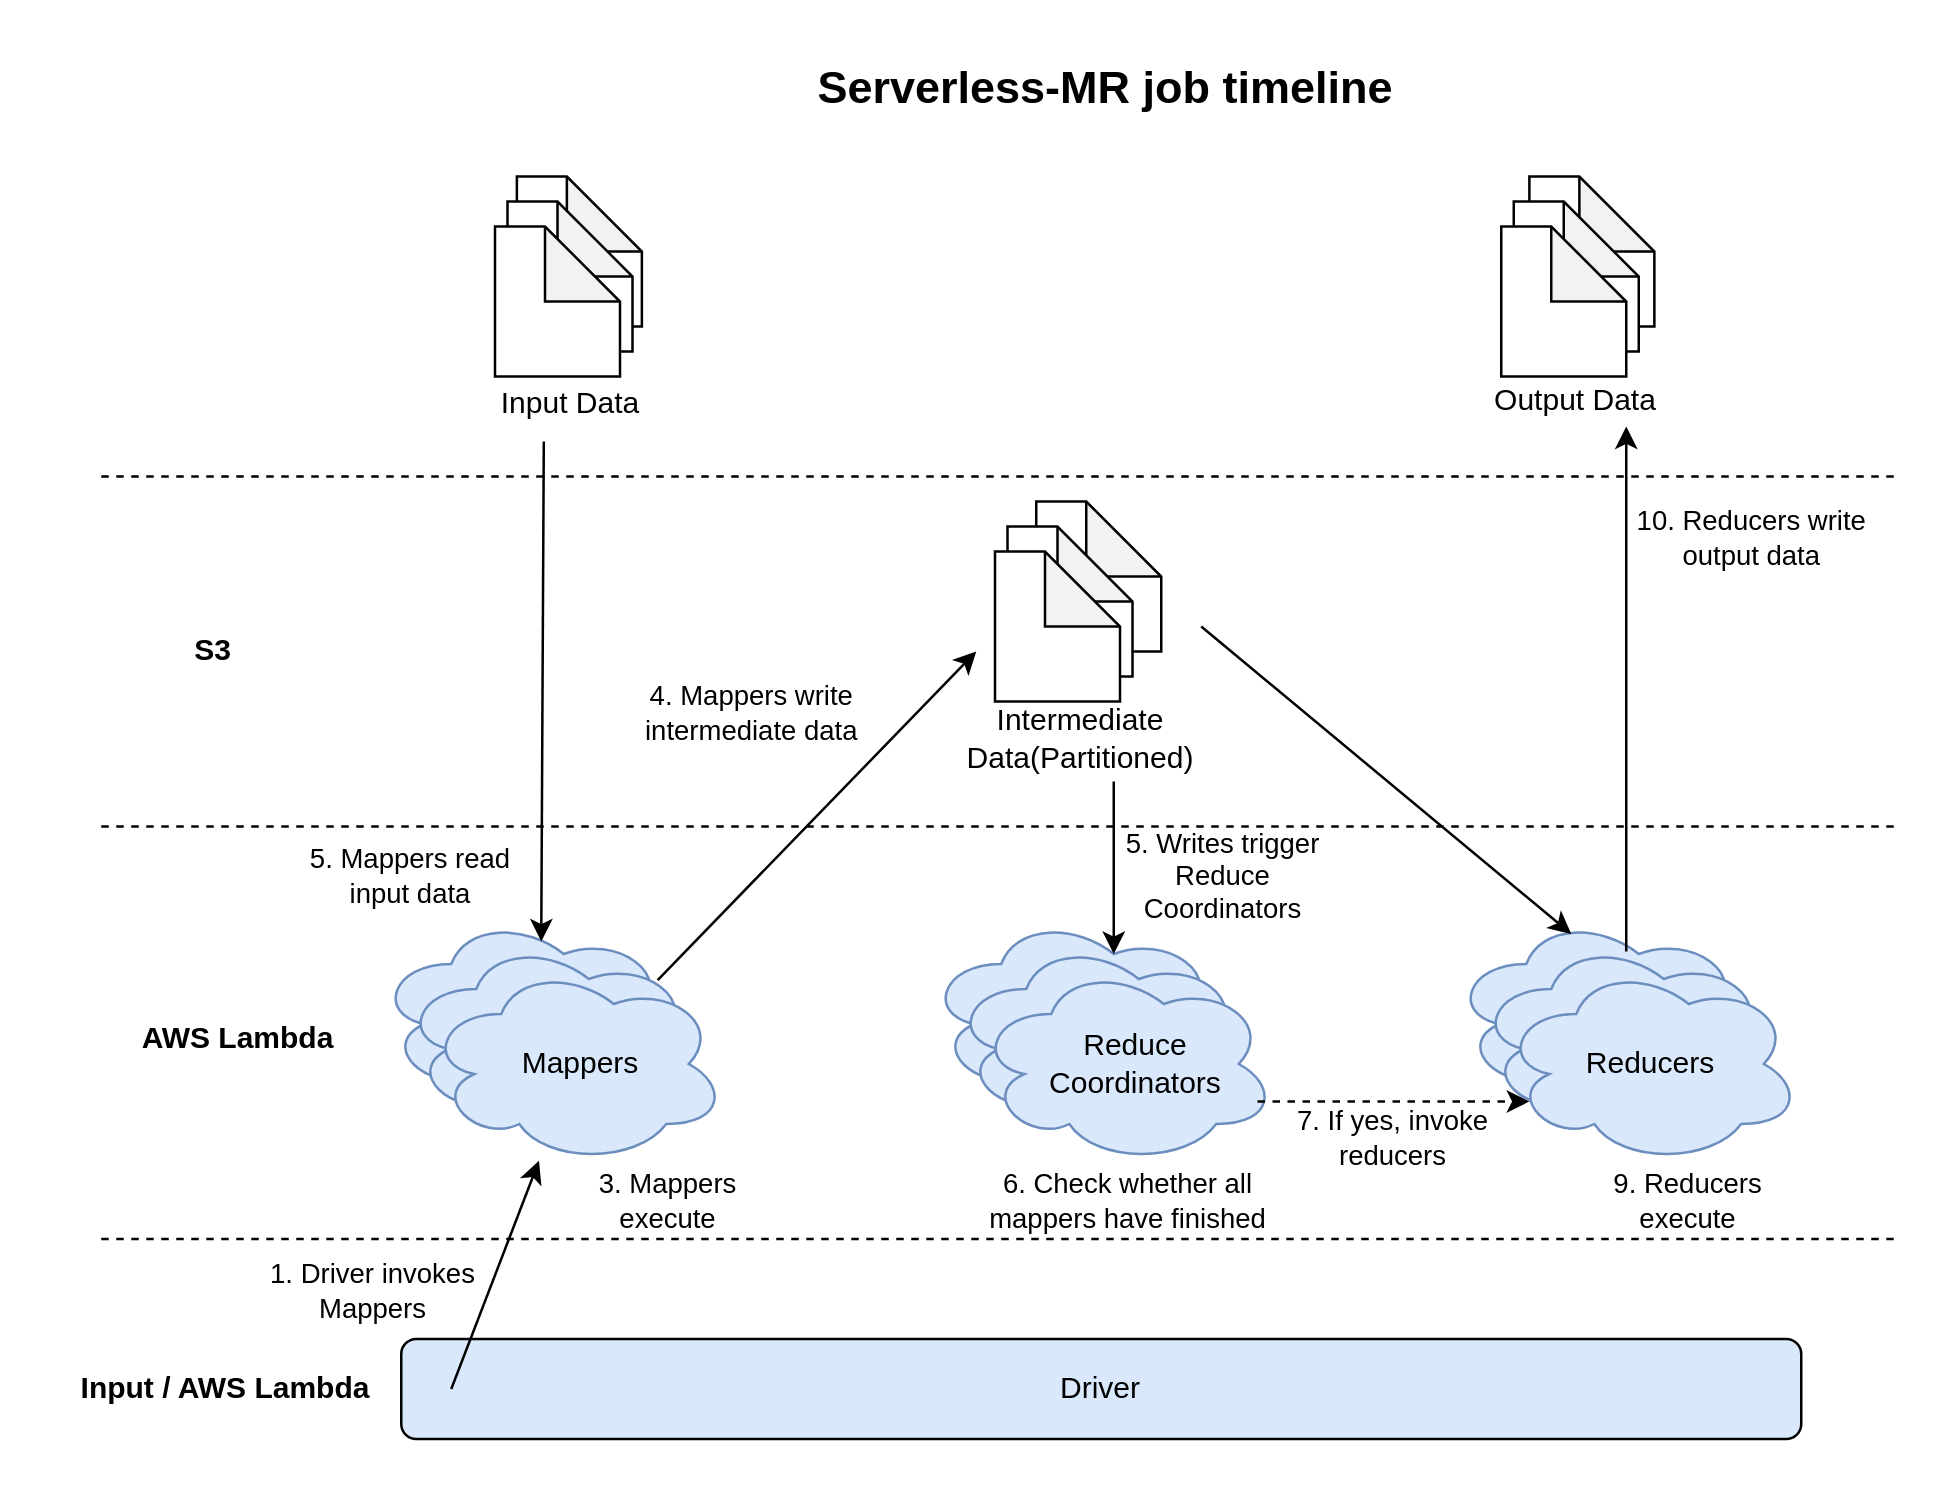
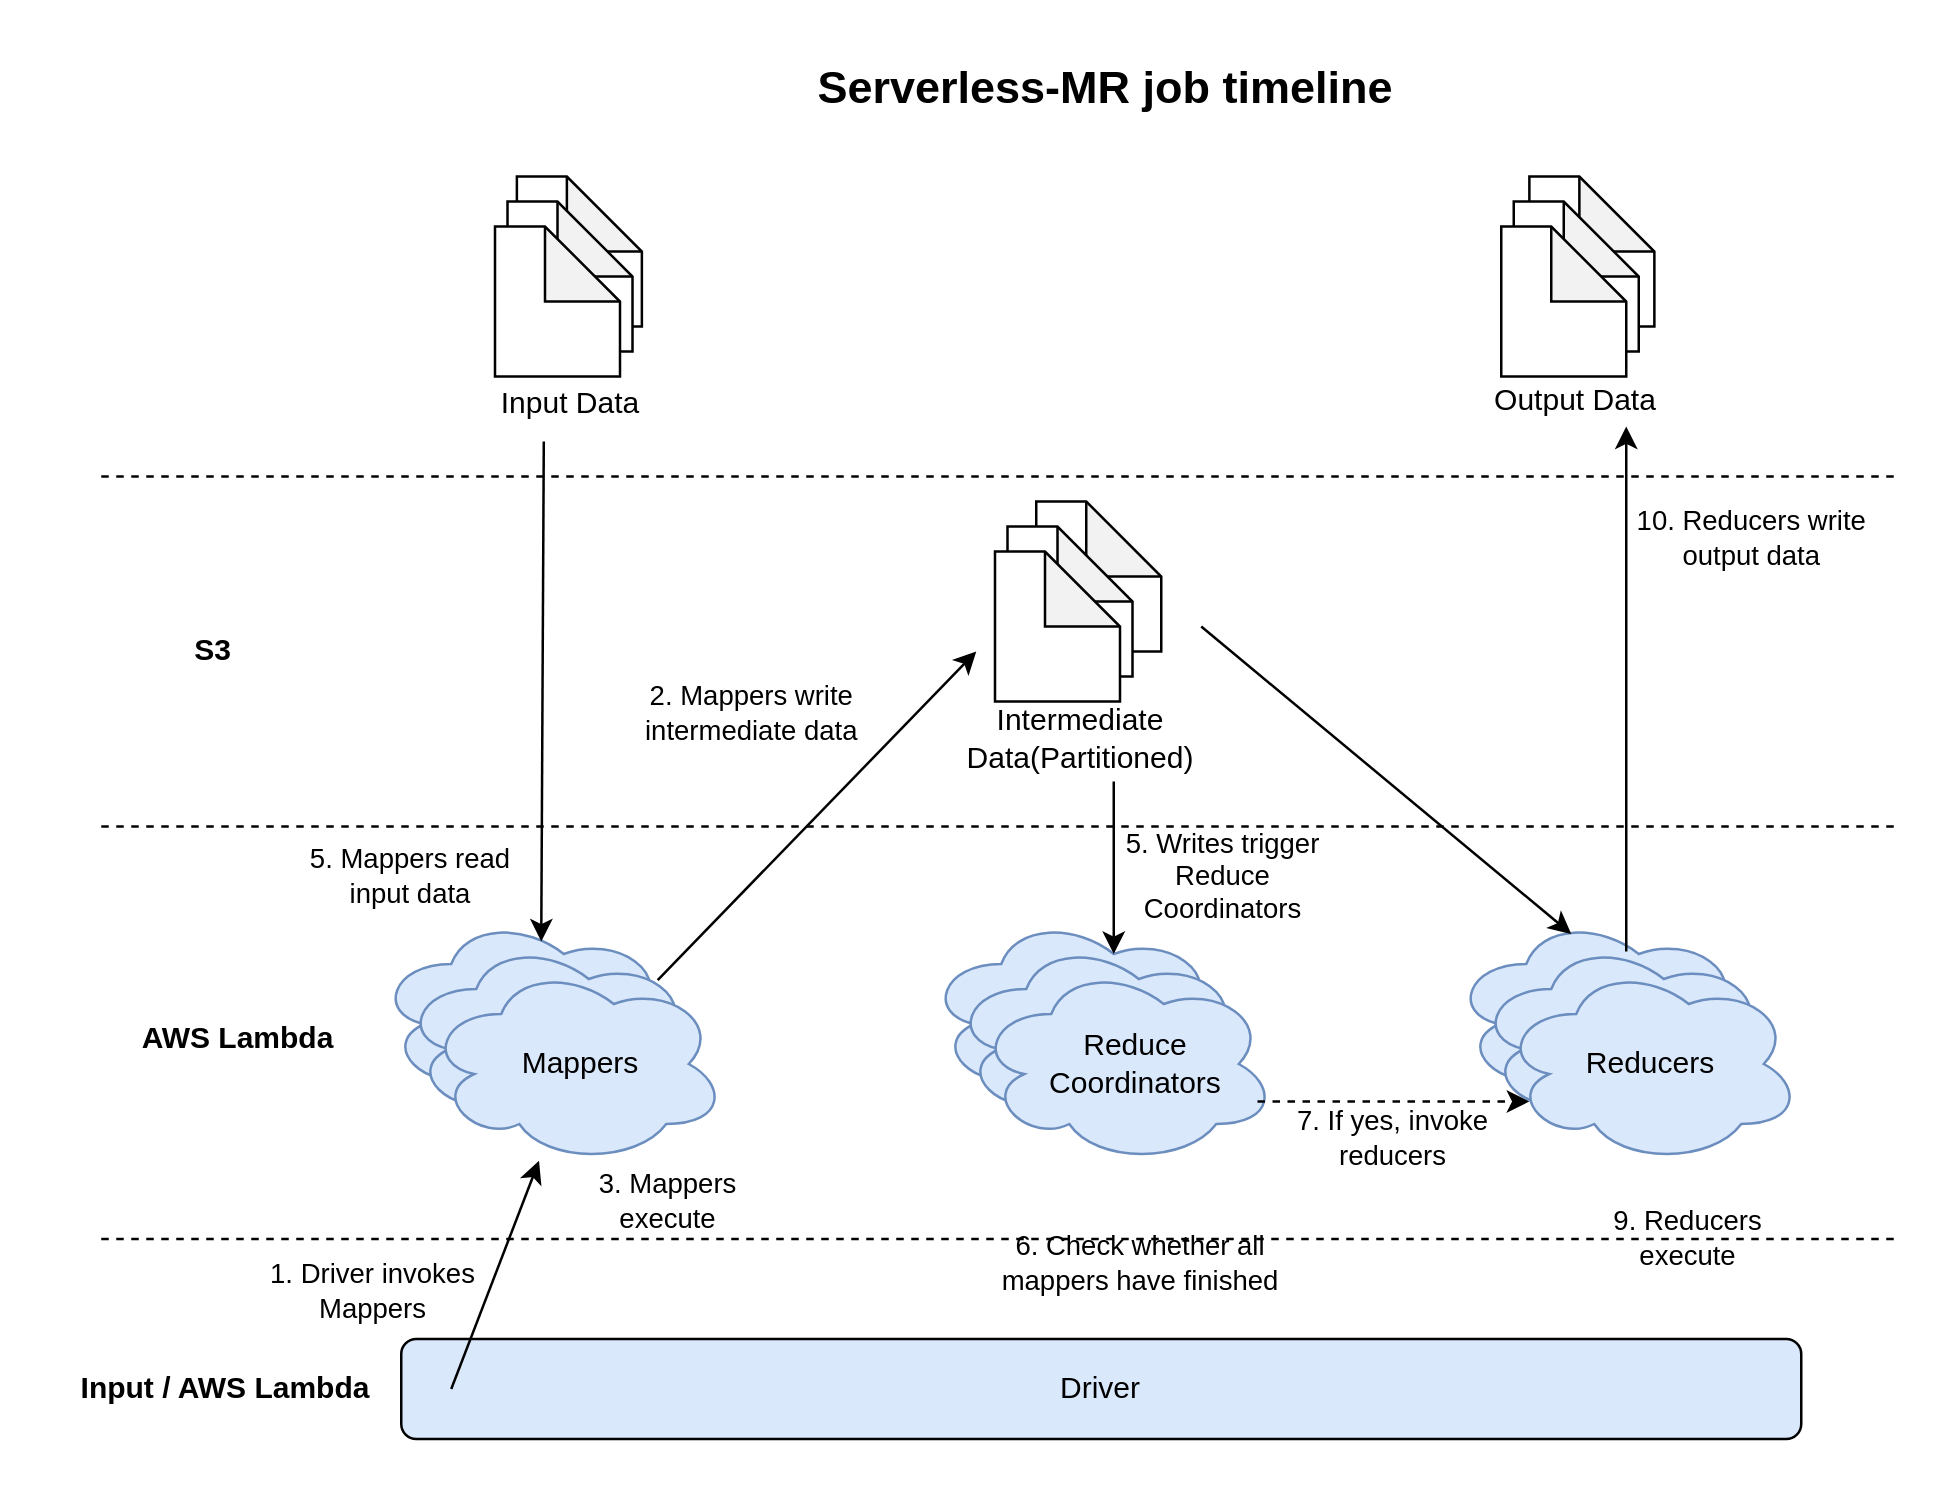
node "4. Mappers write intermediate data": label "4. Mappers write intermediate data" -> "2. Mappers write intermediate data"
node "6. Check whether all mappers have finished": moved (1128, 1201) -> (1141, 1264)
node "9. Reducers execute": moved (1689, 1201) -> (1689, 1239)
